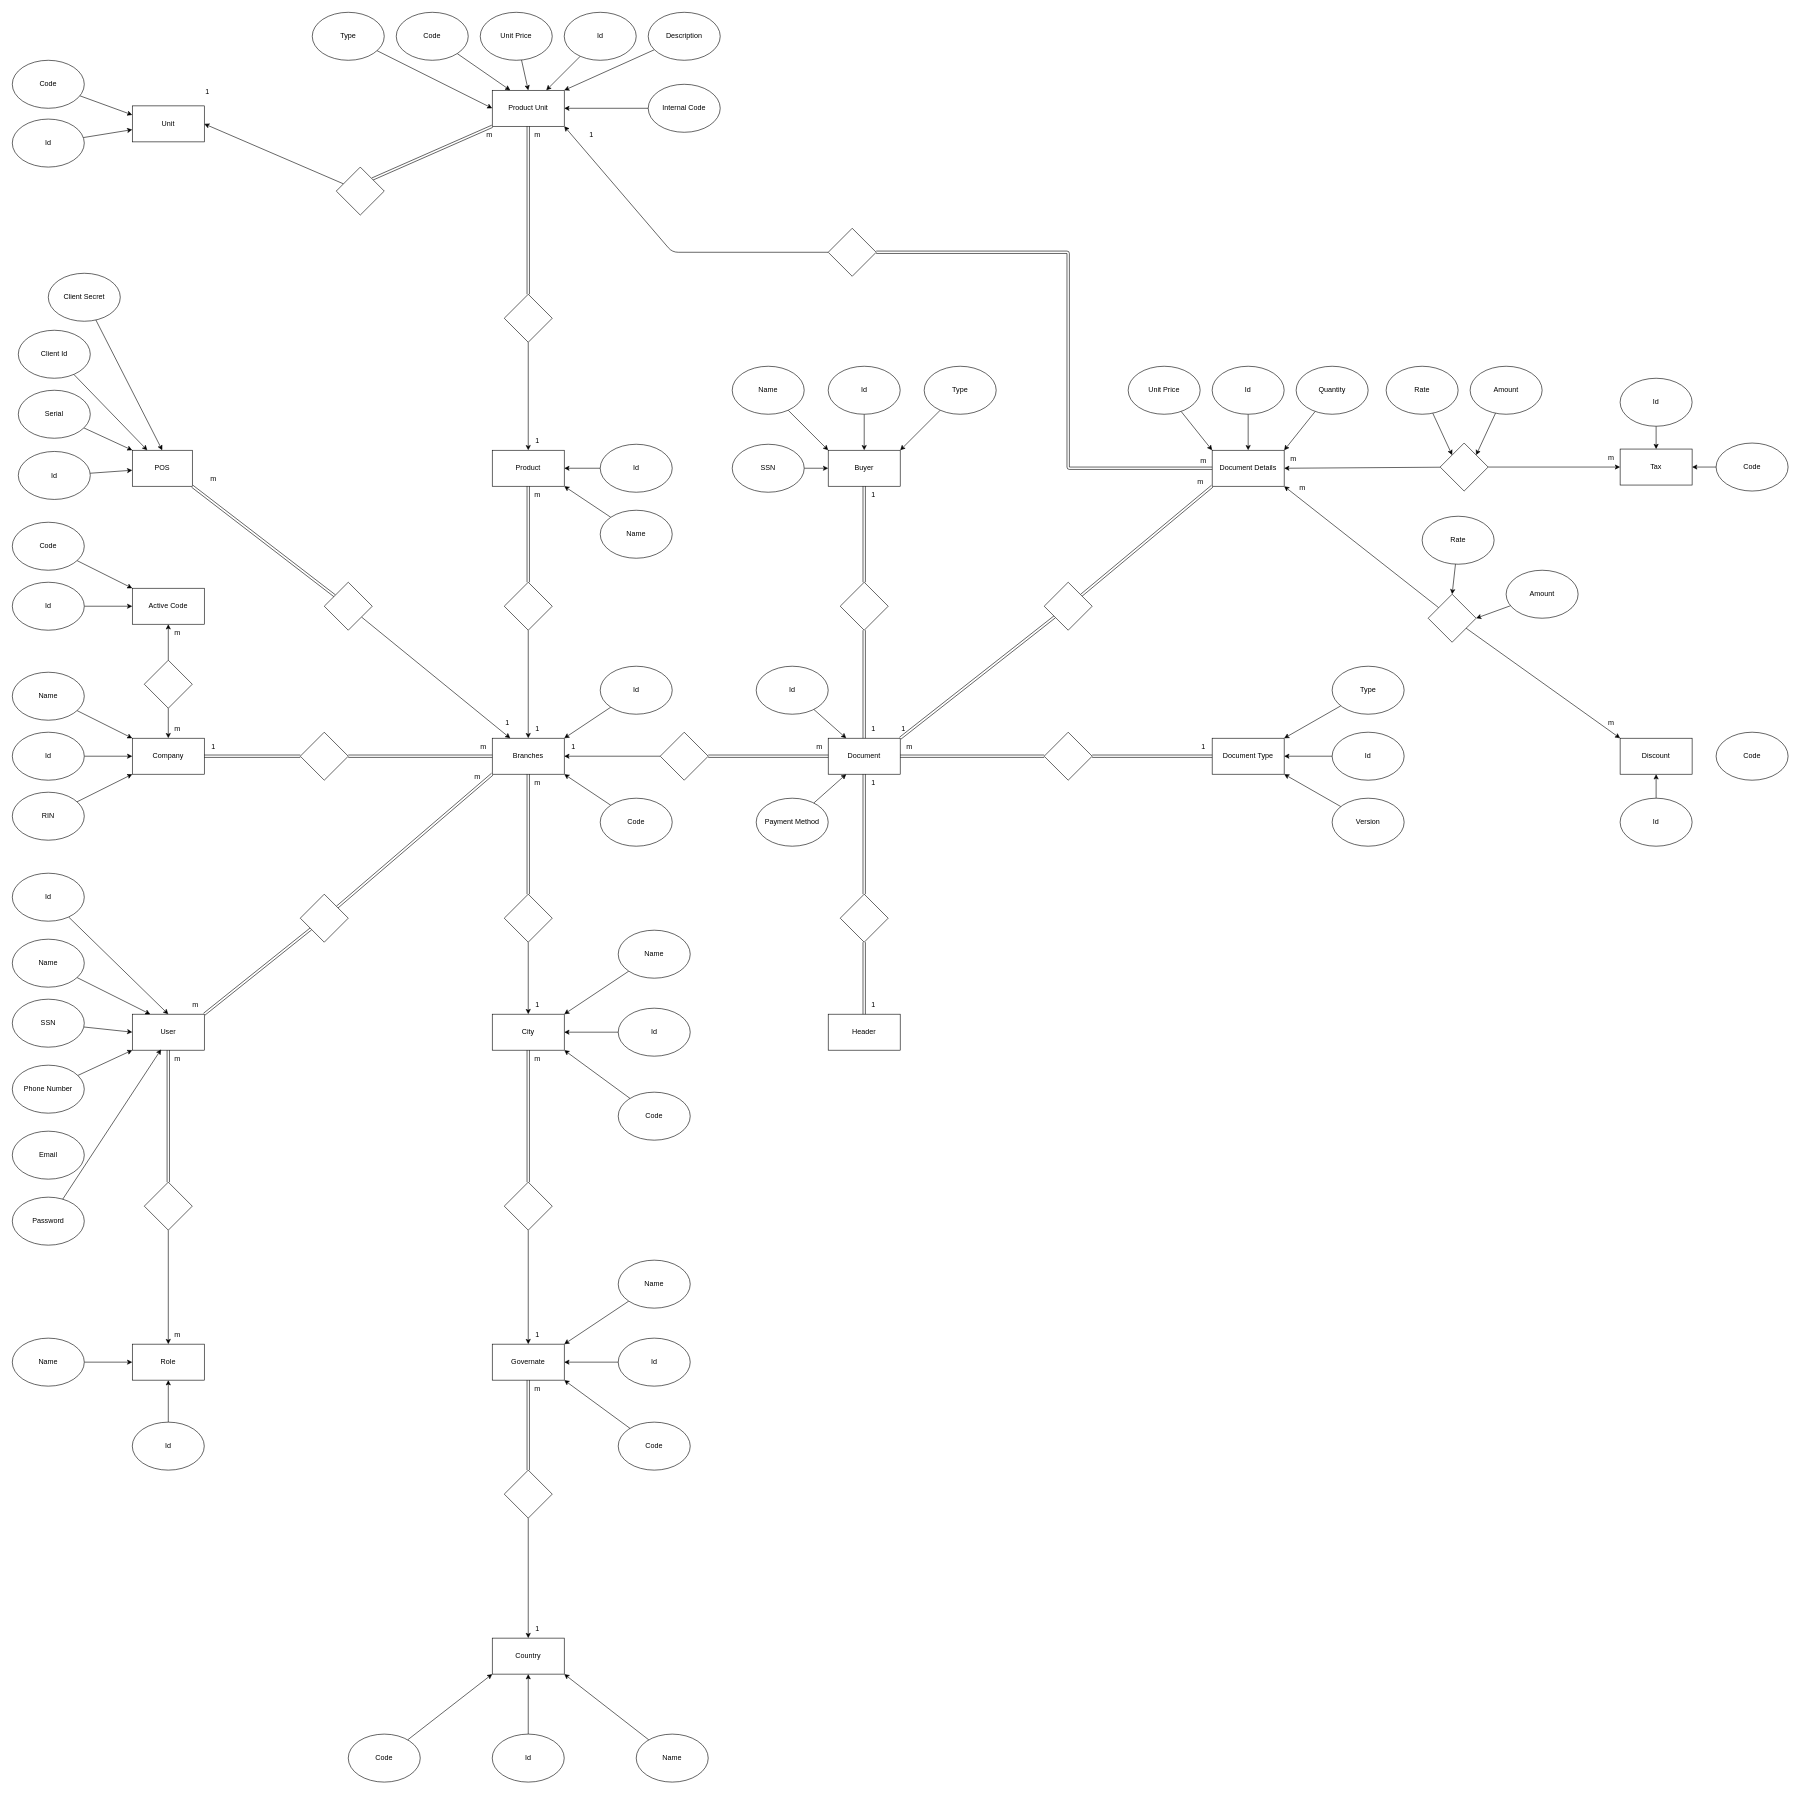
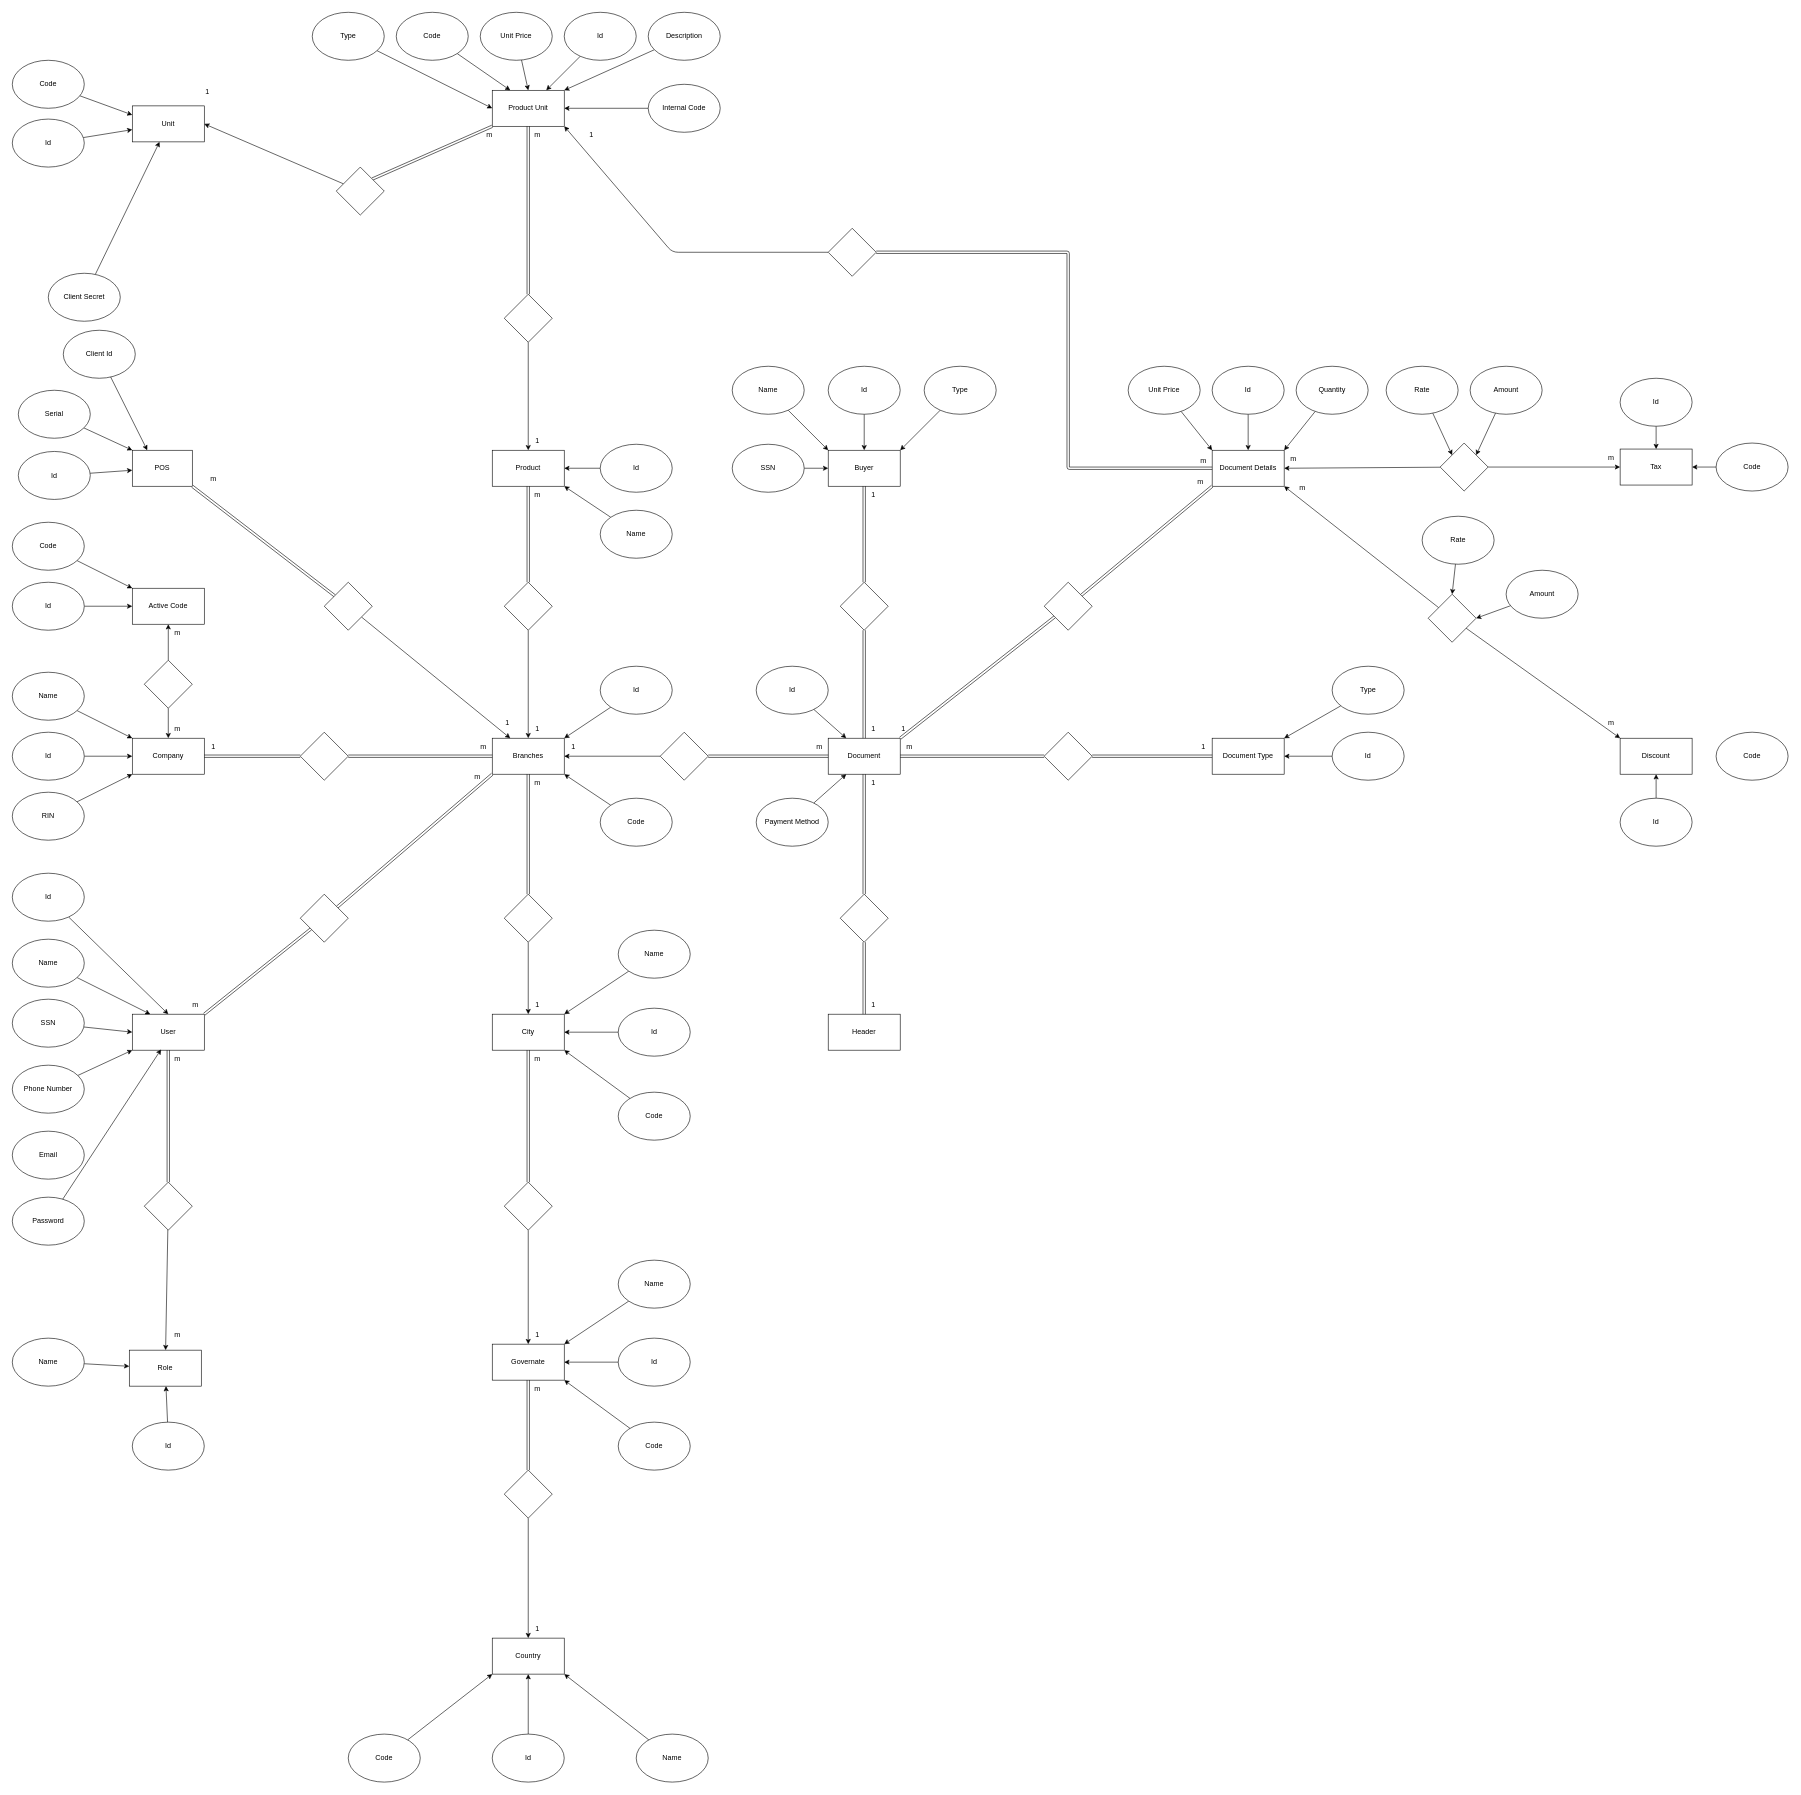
node "Client Id": moved (54, 354) -> (99, 354)
edge "Client Secret" -> "POS": now "Client Secret" -> "Unit"
edge "Version" -> "Document Type": removed
node "Version": removed
node "Role": moved (168, 1362) -> (165, 1368)
